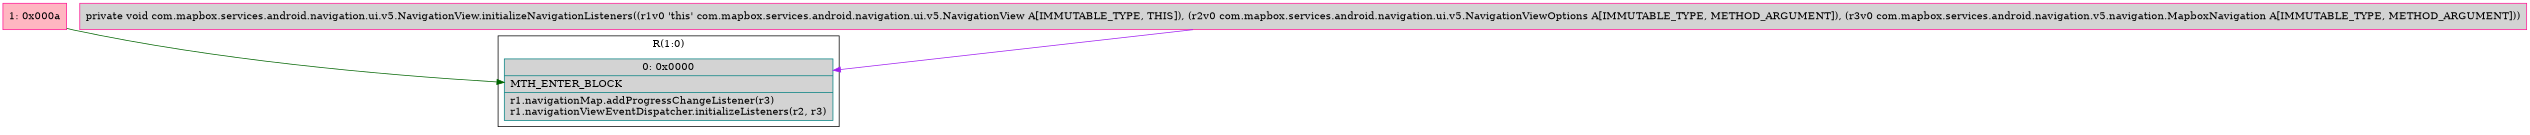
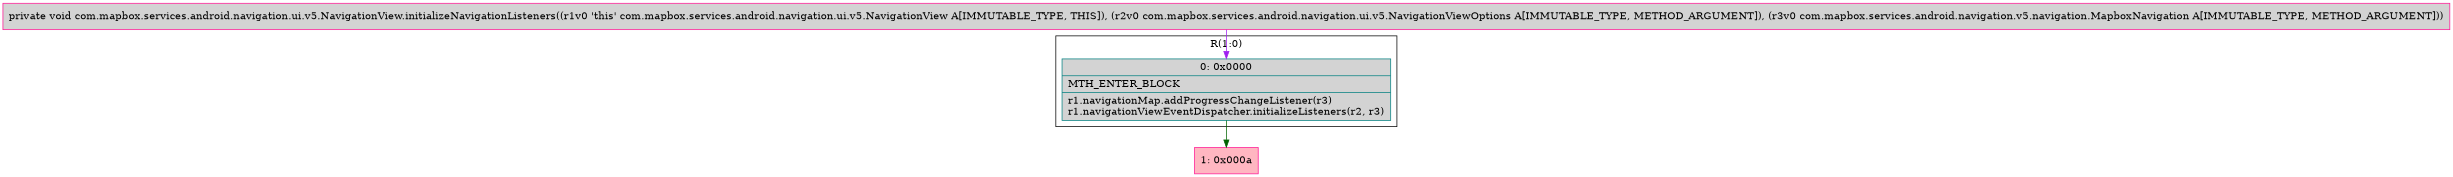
edge "1: 0x000a" -> "0: 0x0000": reversed
